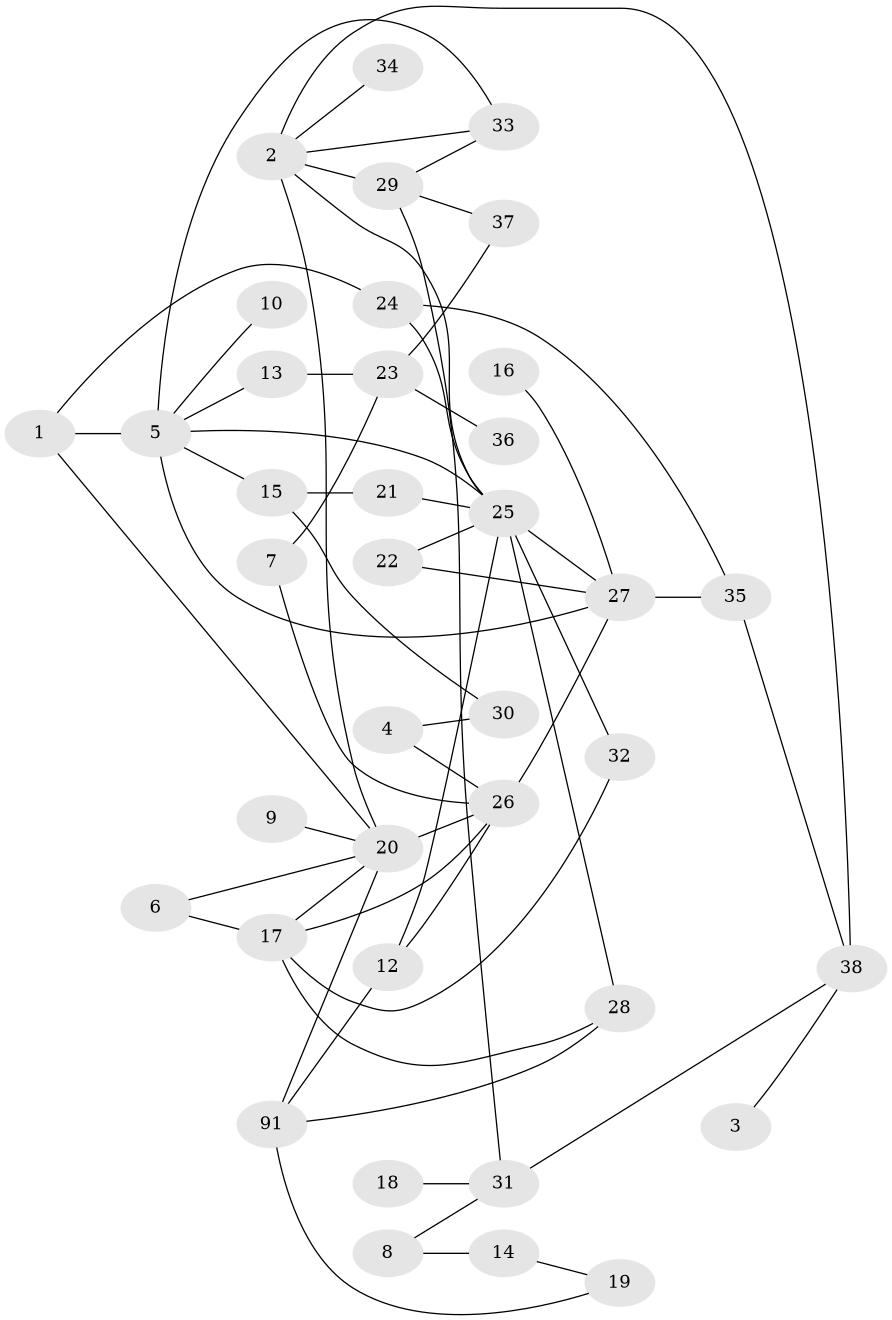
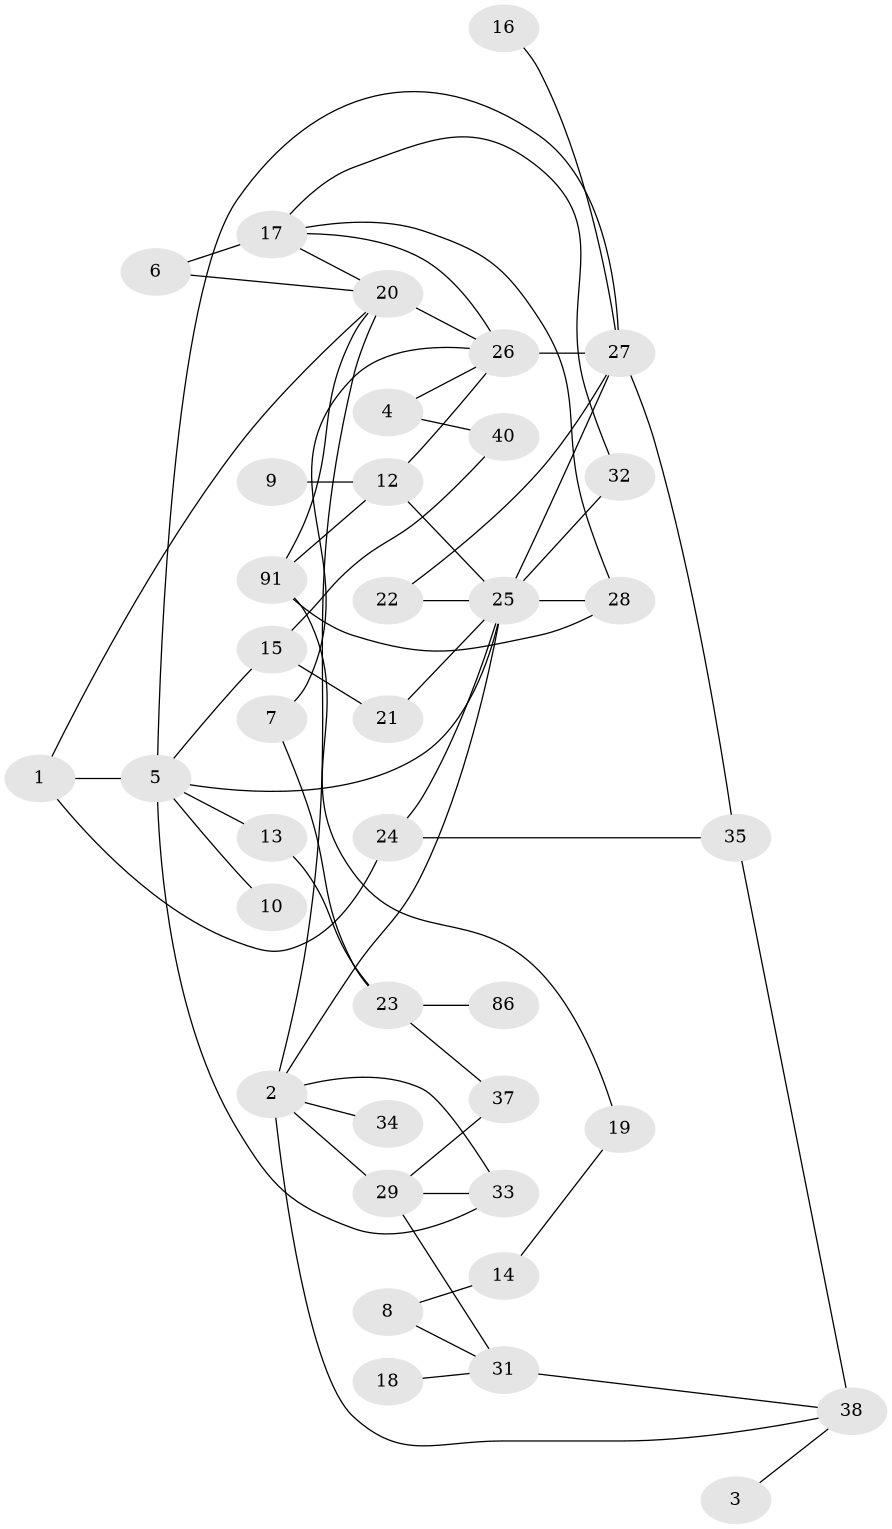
node "36": label "36" -> "86"
node "30": label "30" -> "40"
edge "9" -- "20": now "9" -- "12"
